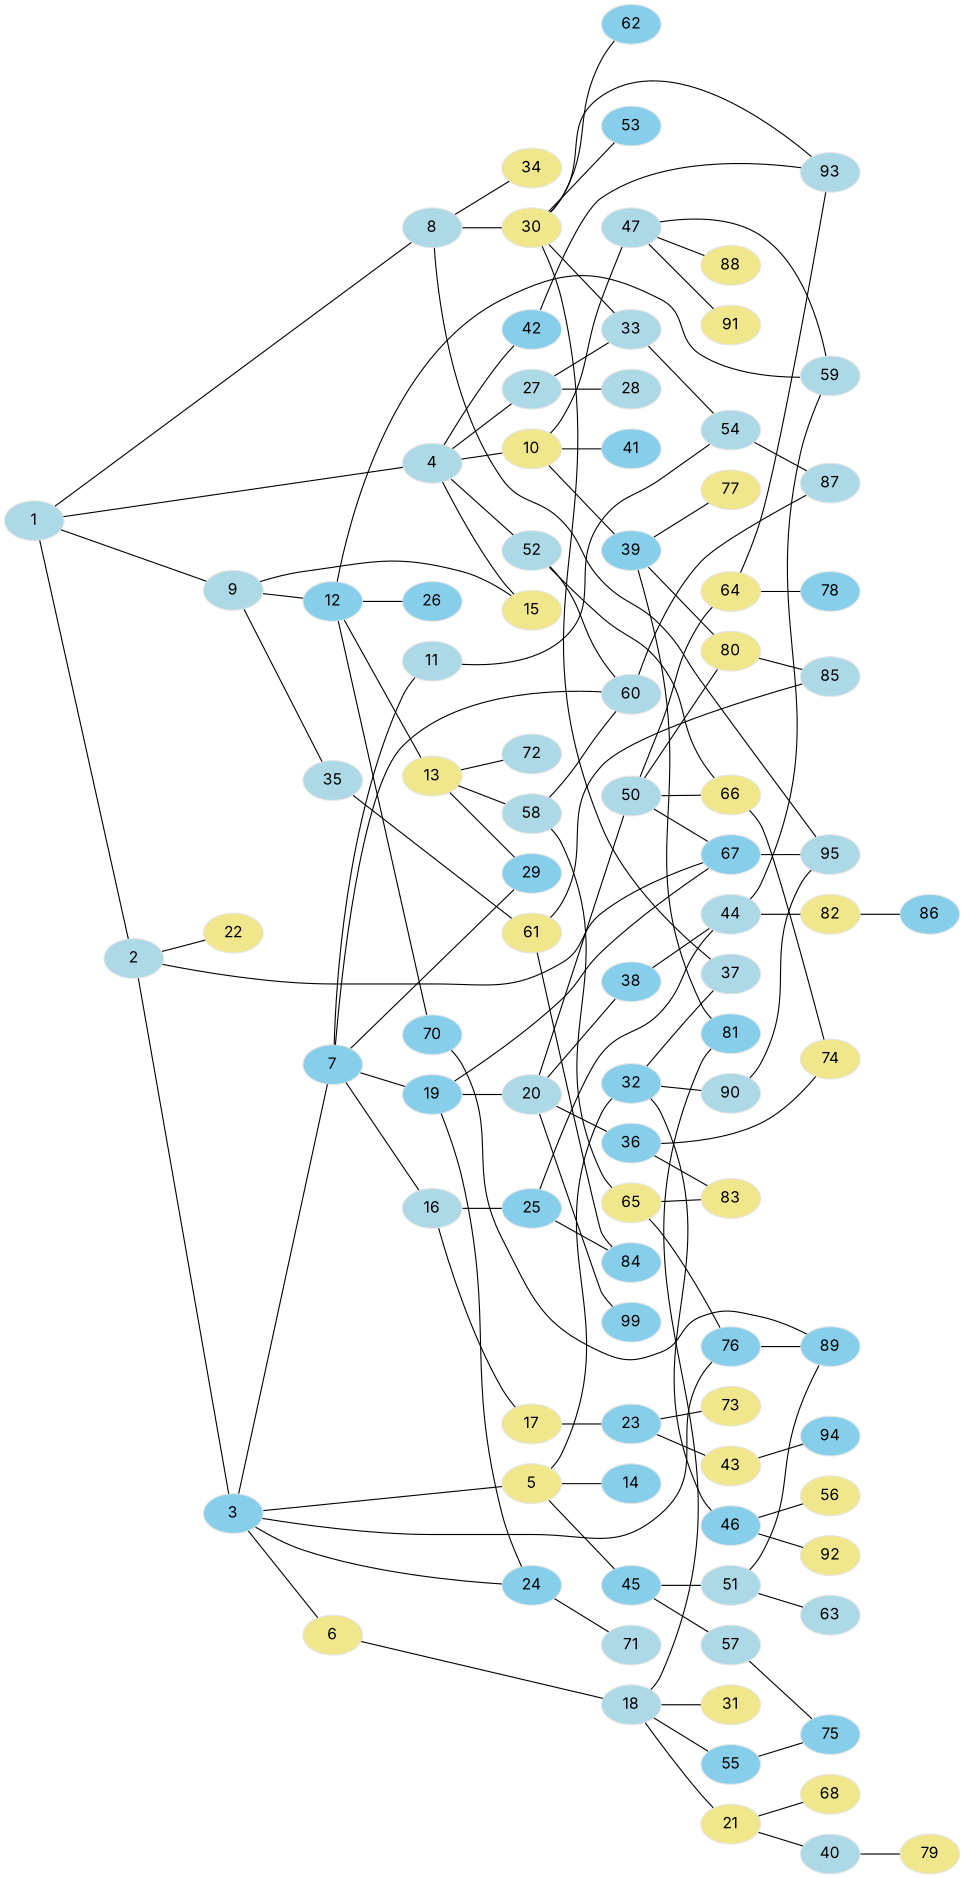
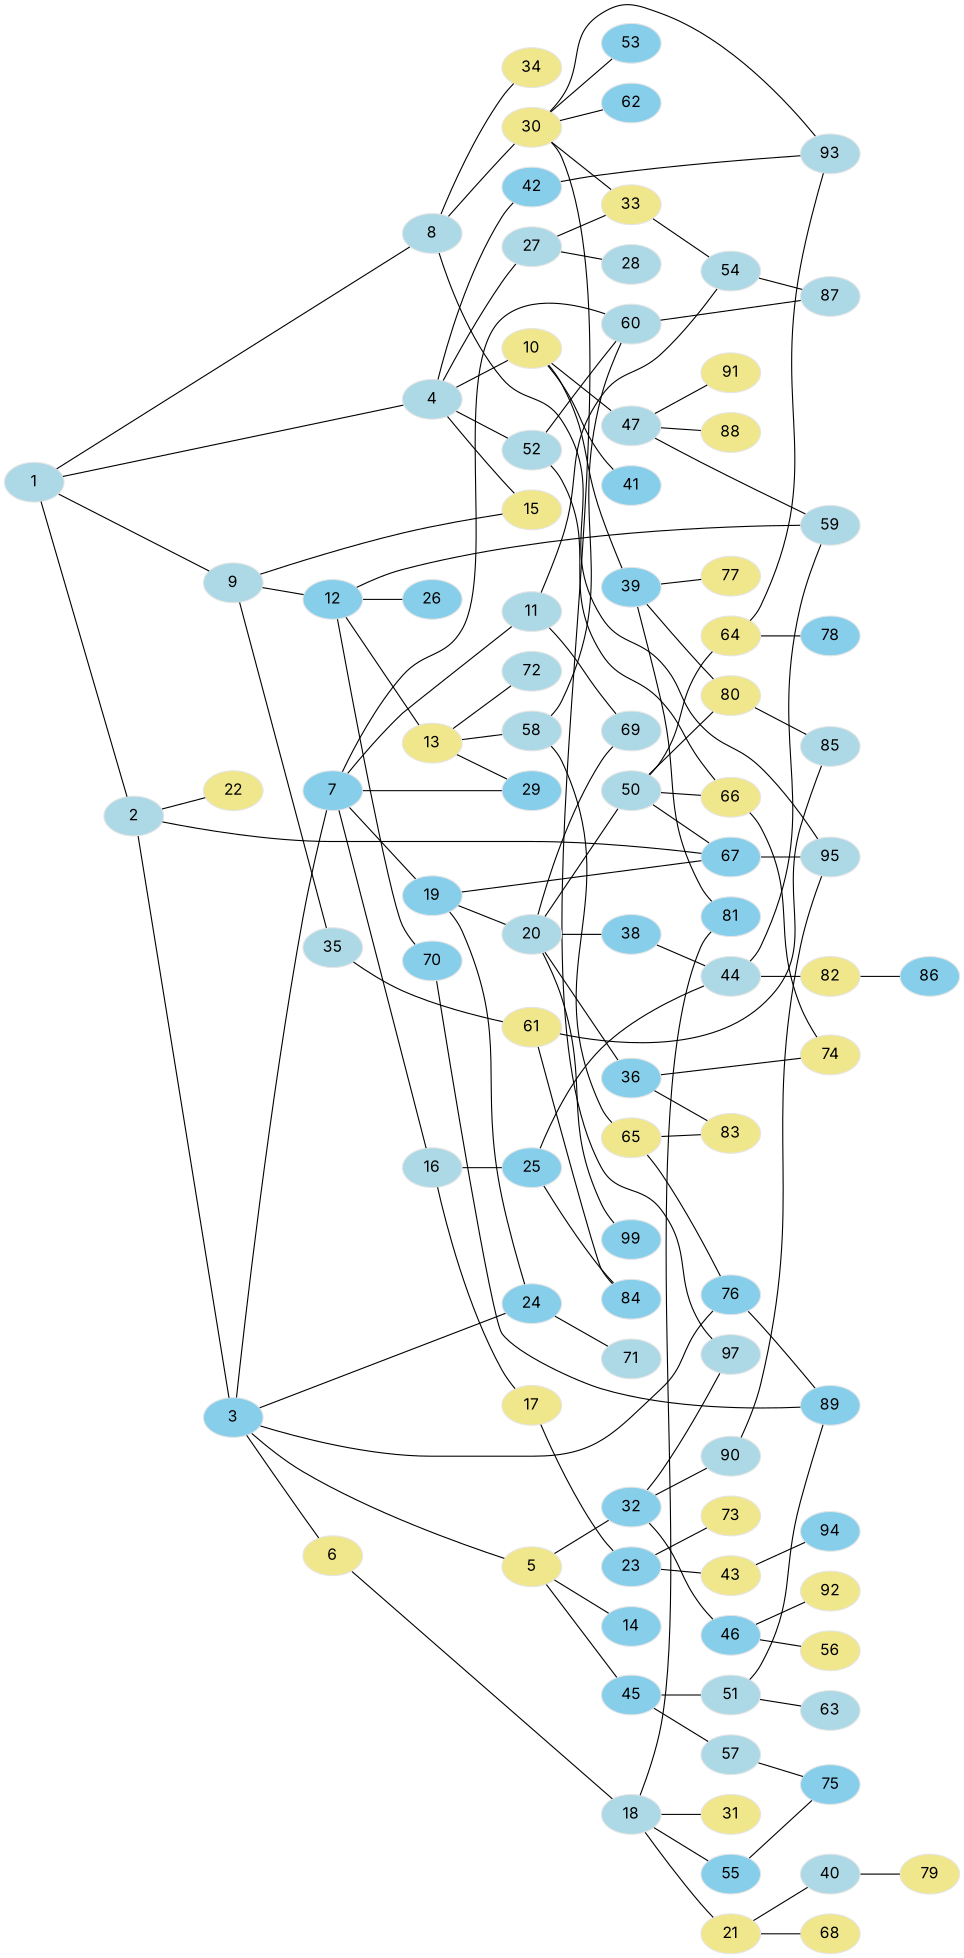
node "33": fillcolor lightblue -> khaki
node "69": added
node "37": label "37" -> "97"
